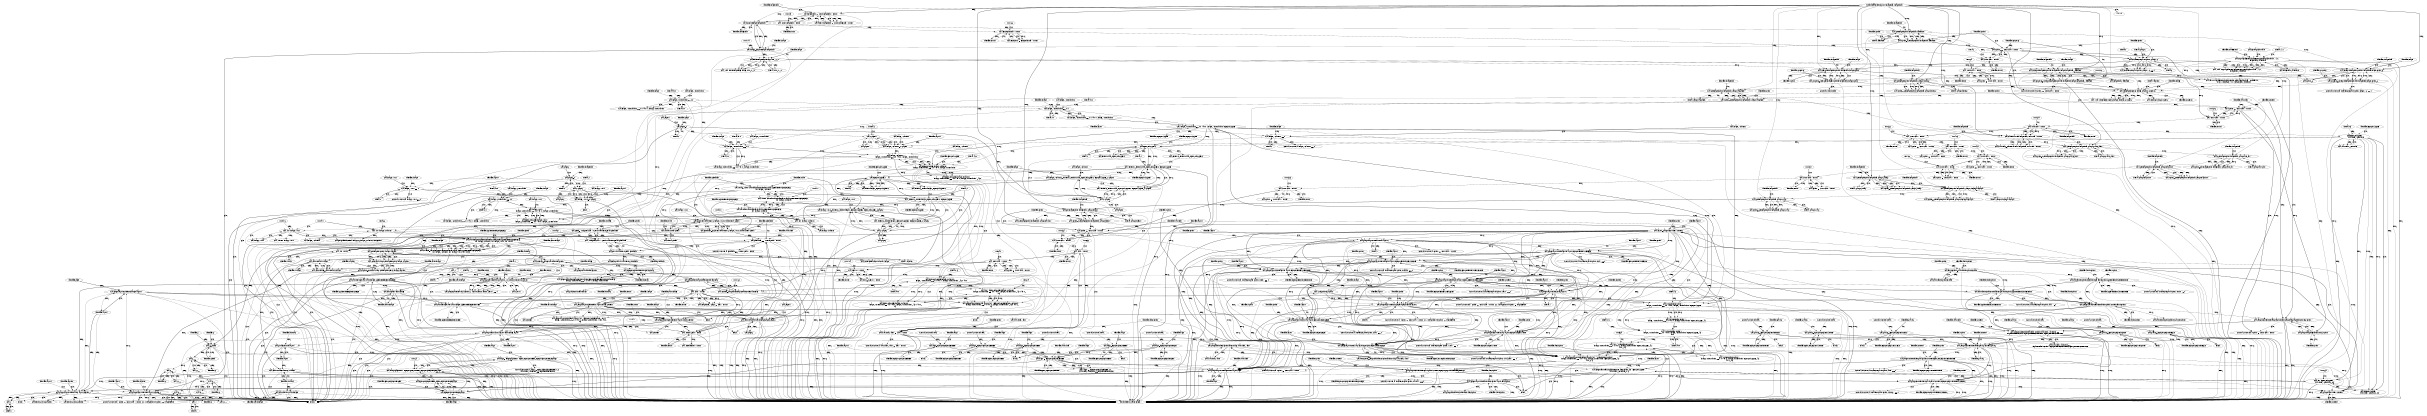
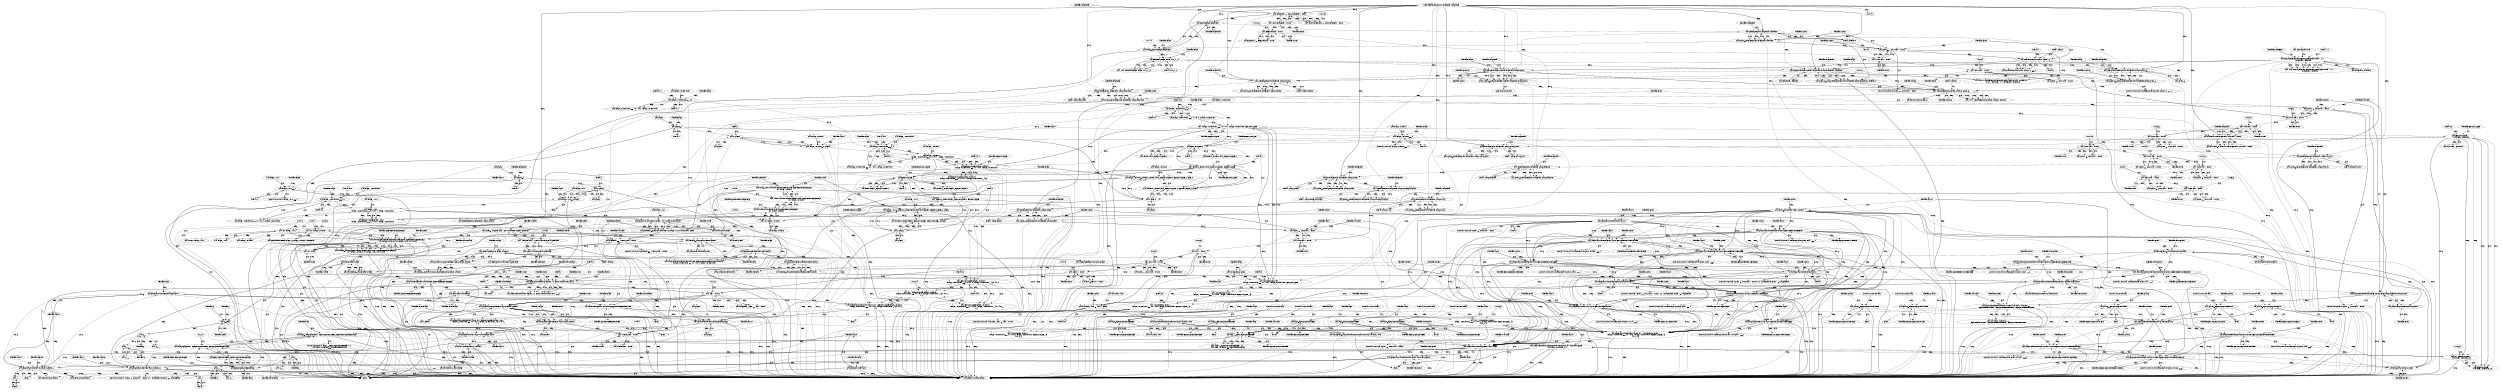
node "1000564": removed
edge "(Call,pango_cairo_show_layout(cairo_image,layout))" -> "(Call,g_object_unref(layout))": now "(Call,pango_cairo_show_layout(cairo_image,layout))" -> "(Call,cairo_surface_destroy(surface))"
node "(Call,pango_font_description_free(description))": removed
